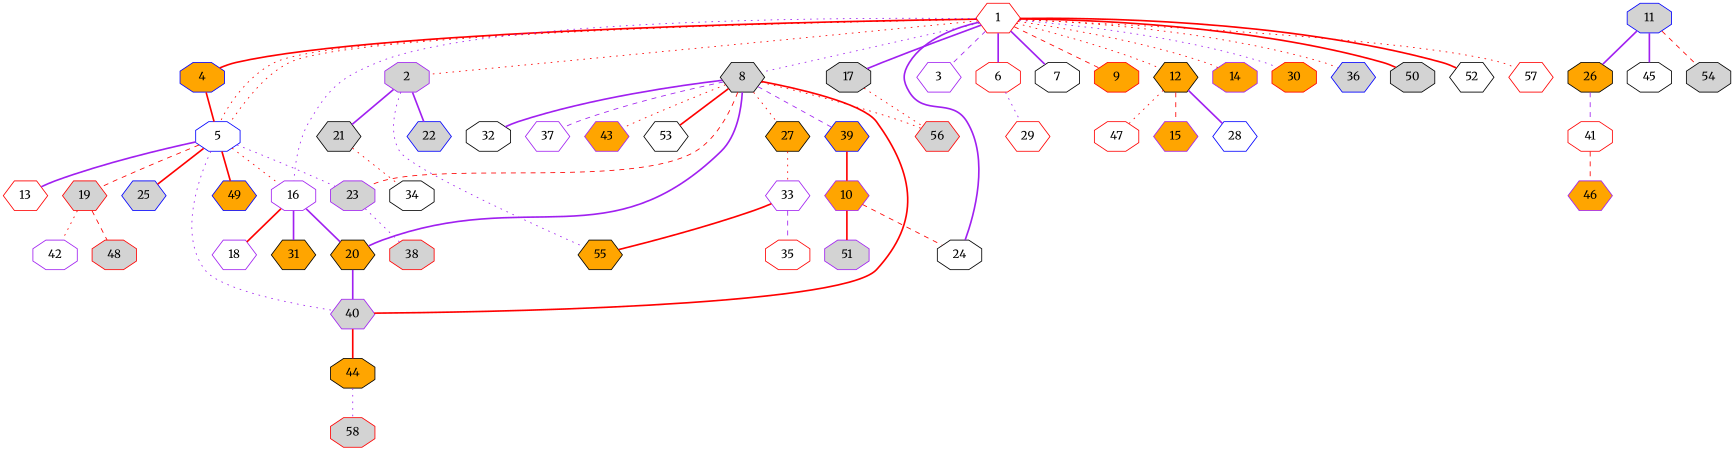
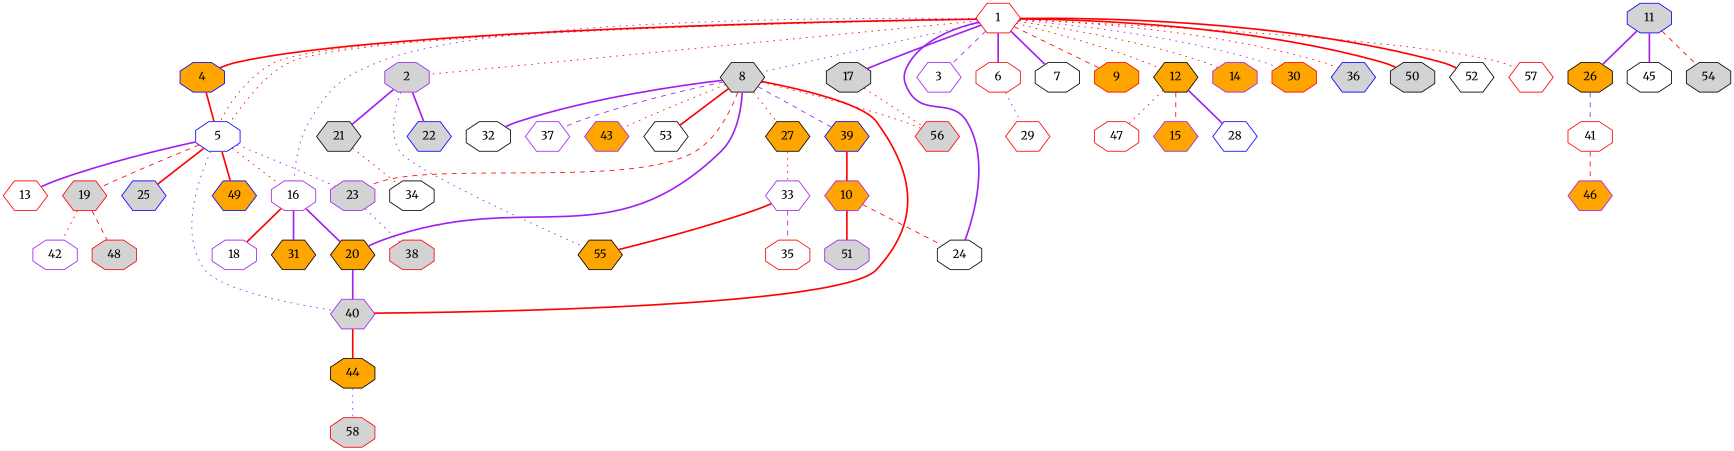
node "18": shape hexagon -> octagon
